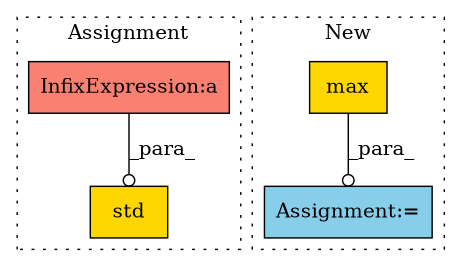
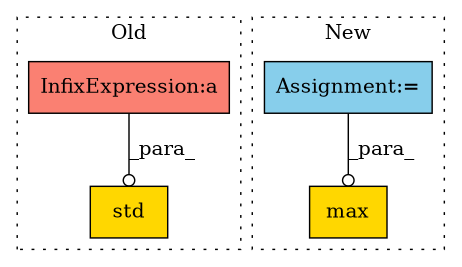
cluster "Assignment": label "Assignment" -> "Old"
edge "max" -> "Assignment:=": reversed
